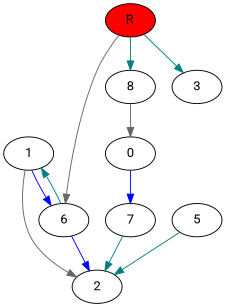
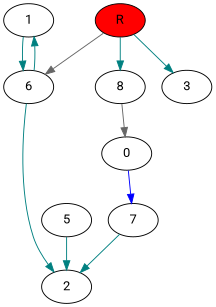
edge "1" -> "6": color blue -> teal
edge "1" -> "2": removed
edge "6" -> "2": color blue -> teal
